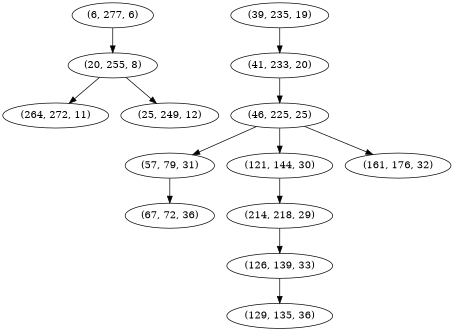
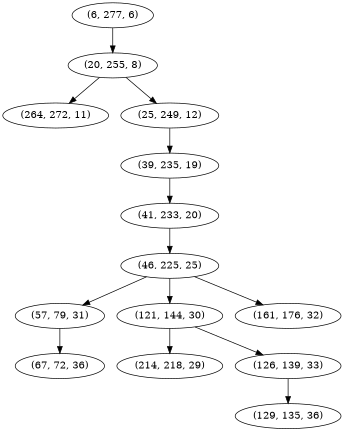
edge "(25, 249, 12)" -> "(39, 235, 19)": added
edge "(214, 218, 29)" -> "(126, 139, 33)": now "(121, 144, 30)" -> "(126, 139, 33)"
